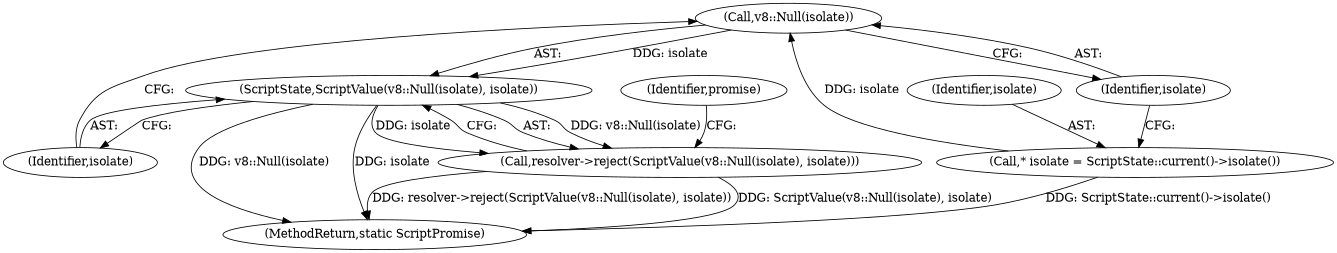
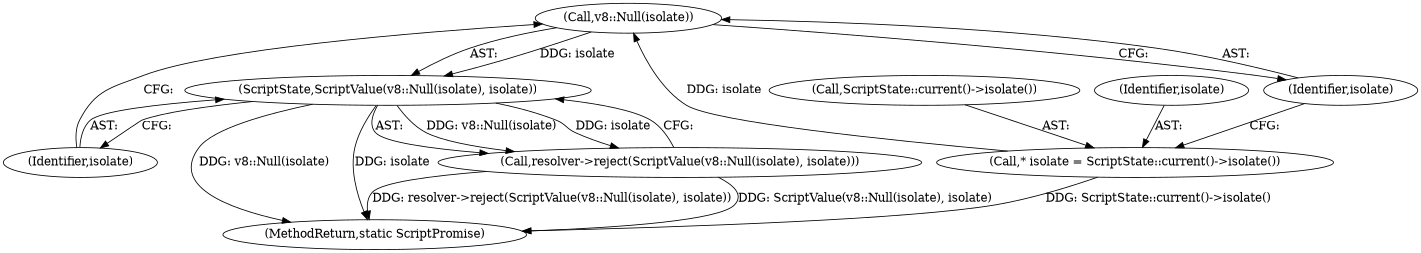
node "(Identifier,promise)": removed
node "(Call,ScriptState::current()->isolate())": added
